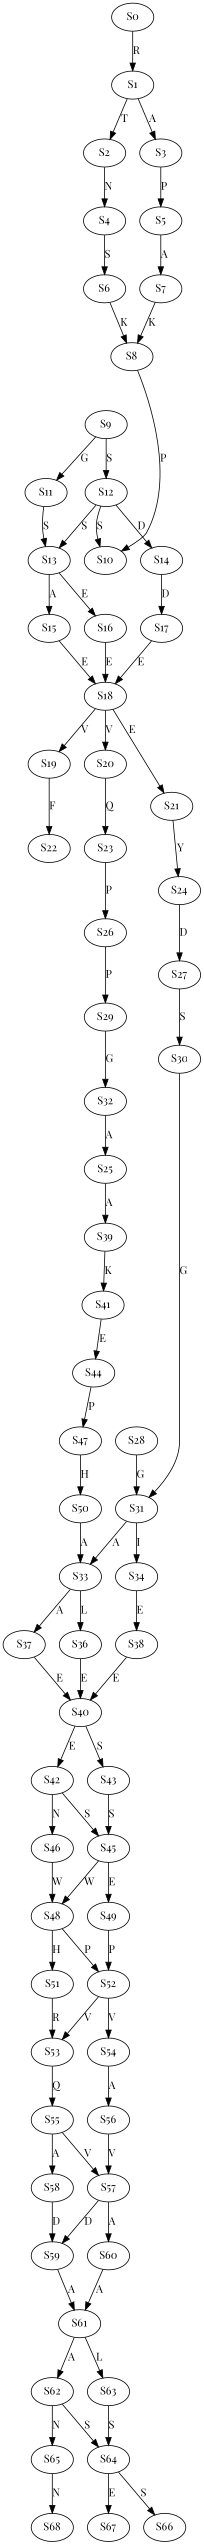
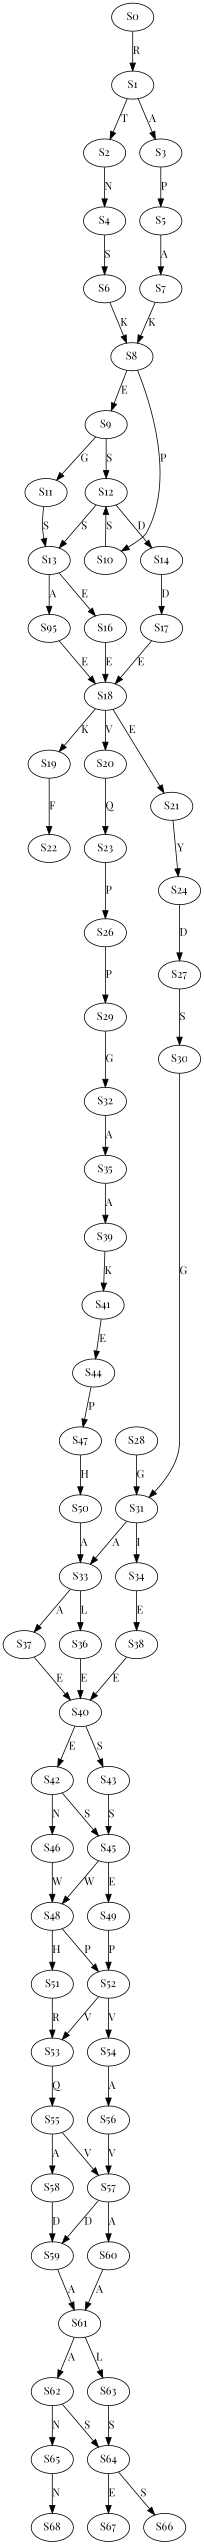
edge "S8" -> "S9": added, label "E"
edge "S12" -> "S10": reversed
node "S15": label "S15" -> "S95"
edge "S18" -> "S19": label "V" -> "K"
node "S25": label "S25" -> "S35"
